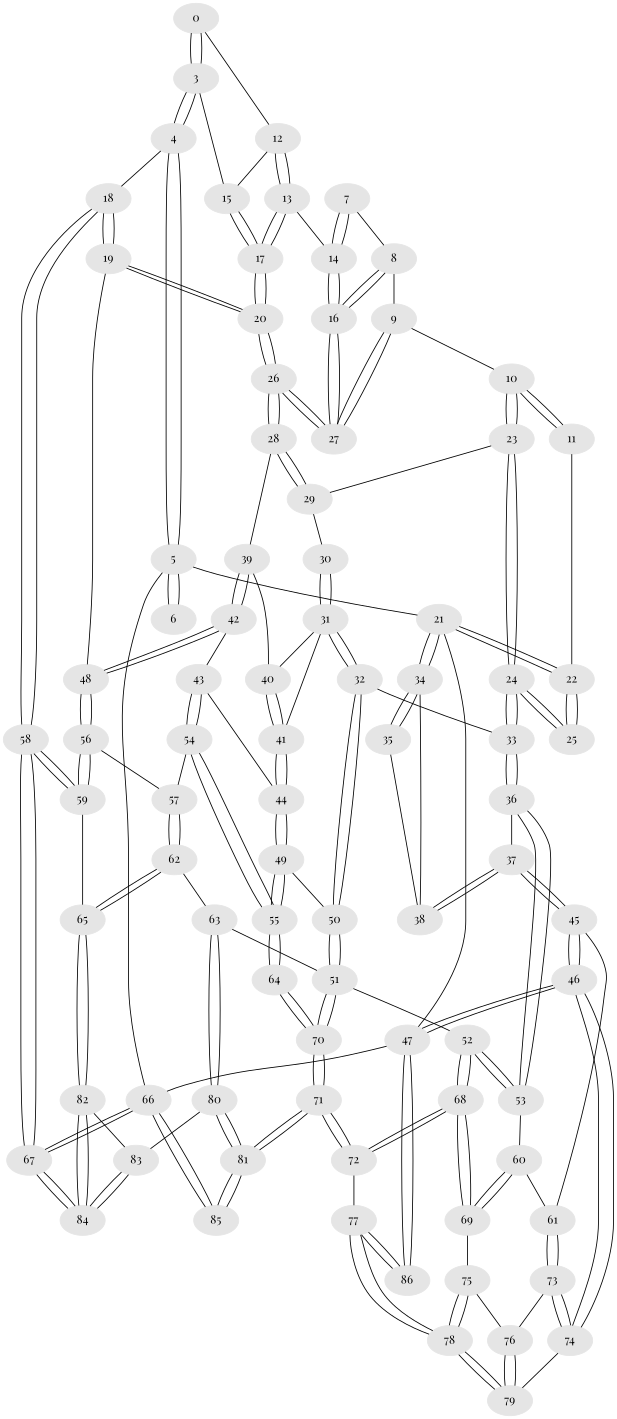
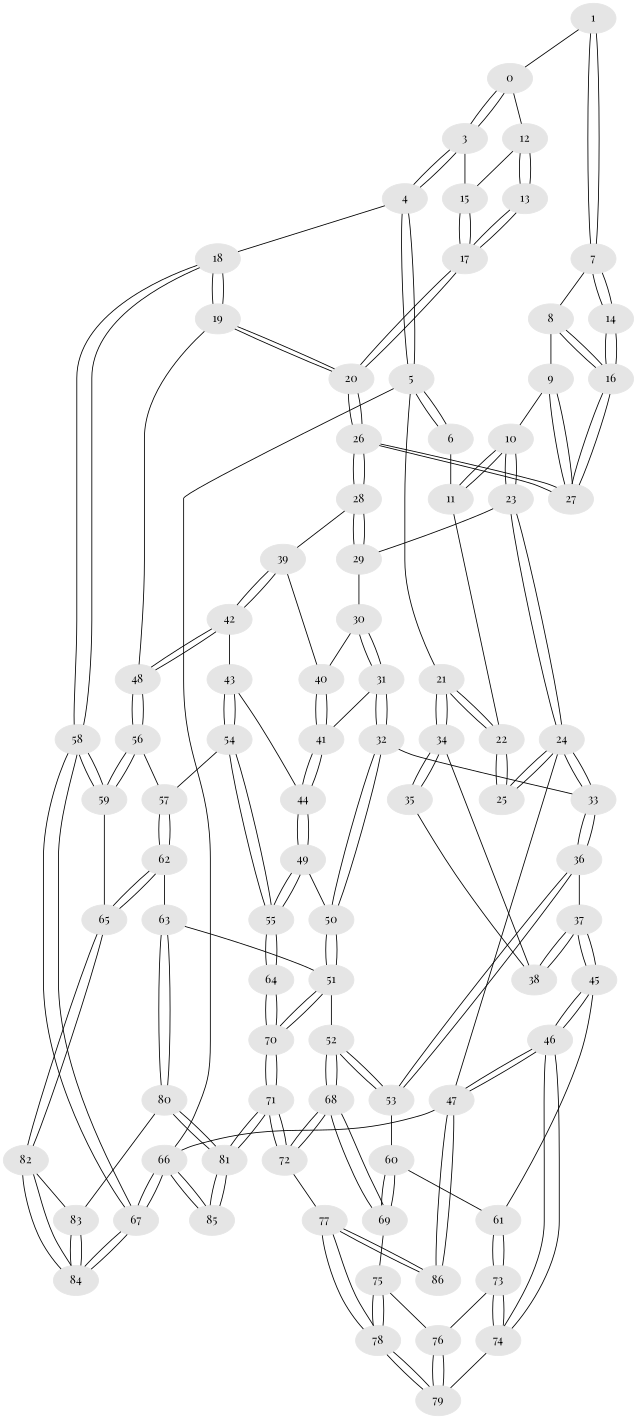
node "1": added
edge "13" -- "14": removed
edge "6" -- "11": added
edge "31" -- "40": now "30" -- "40"
edge "21" -- "47": now "24" -- "47"
